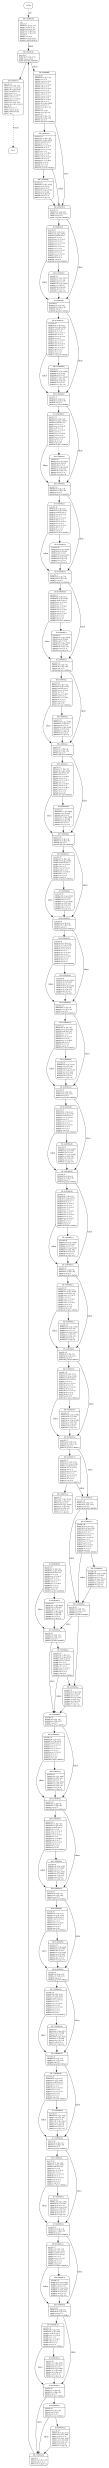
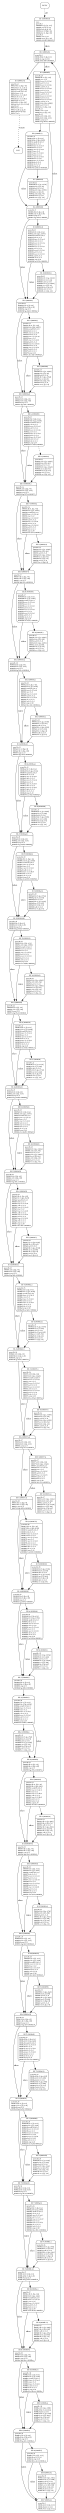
edge "BB 54 (00008830)" -> "BB 61 (000088d4)": now "BB 54 (00008830)" -> "BB 56 (00008840)"
edge "BB 57 (00008894)" -> "BB 60 (000088f4)": removed, label "taken"
